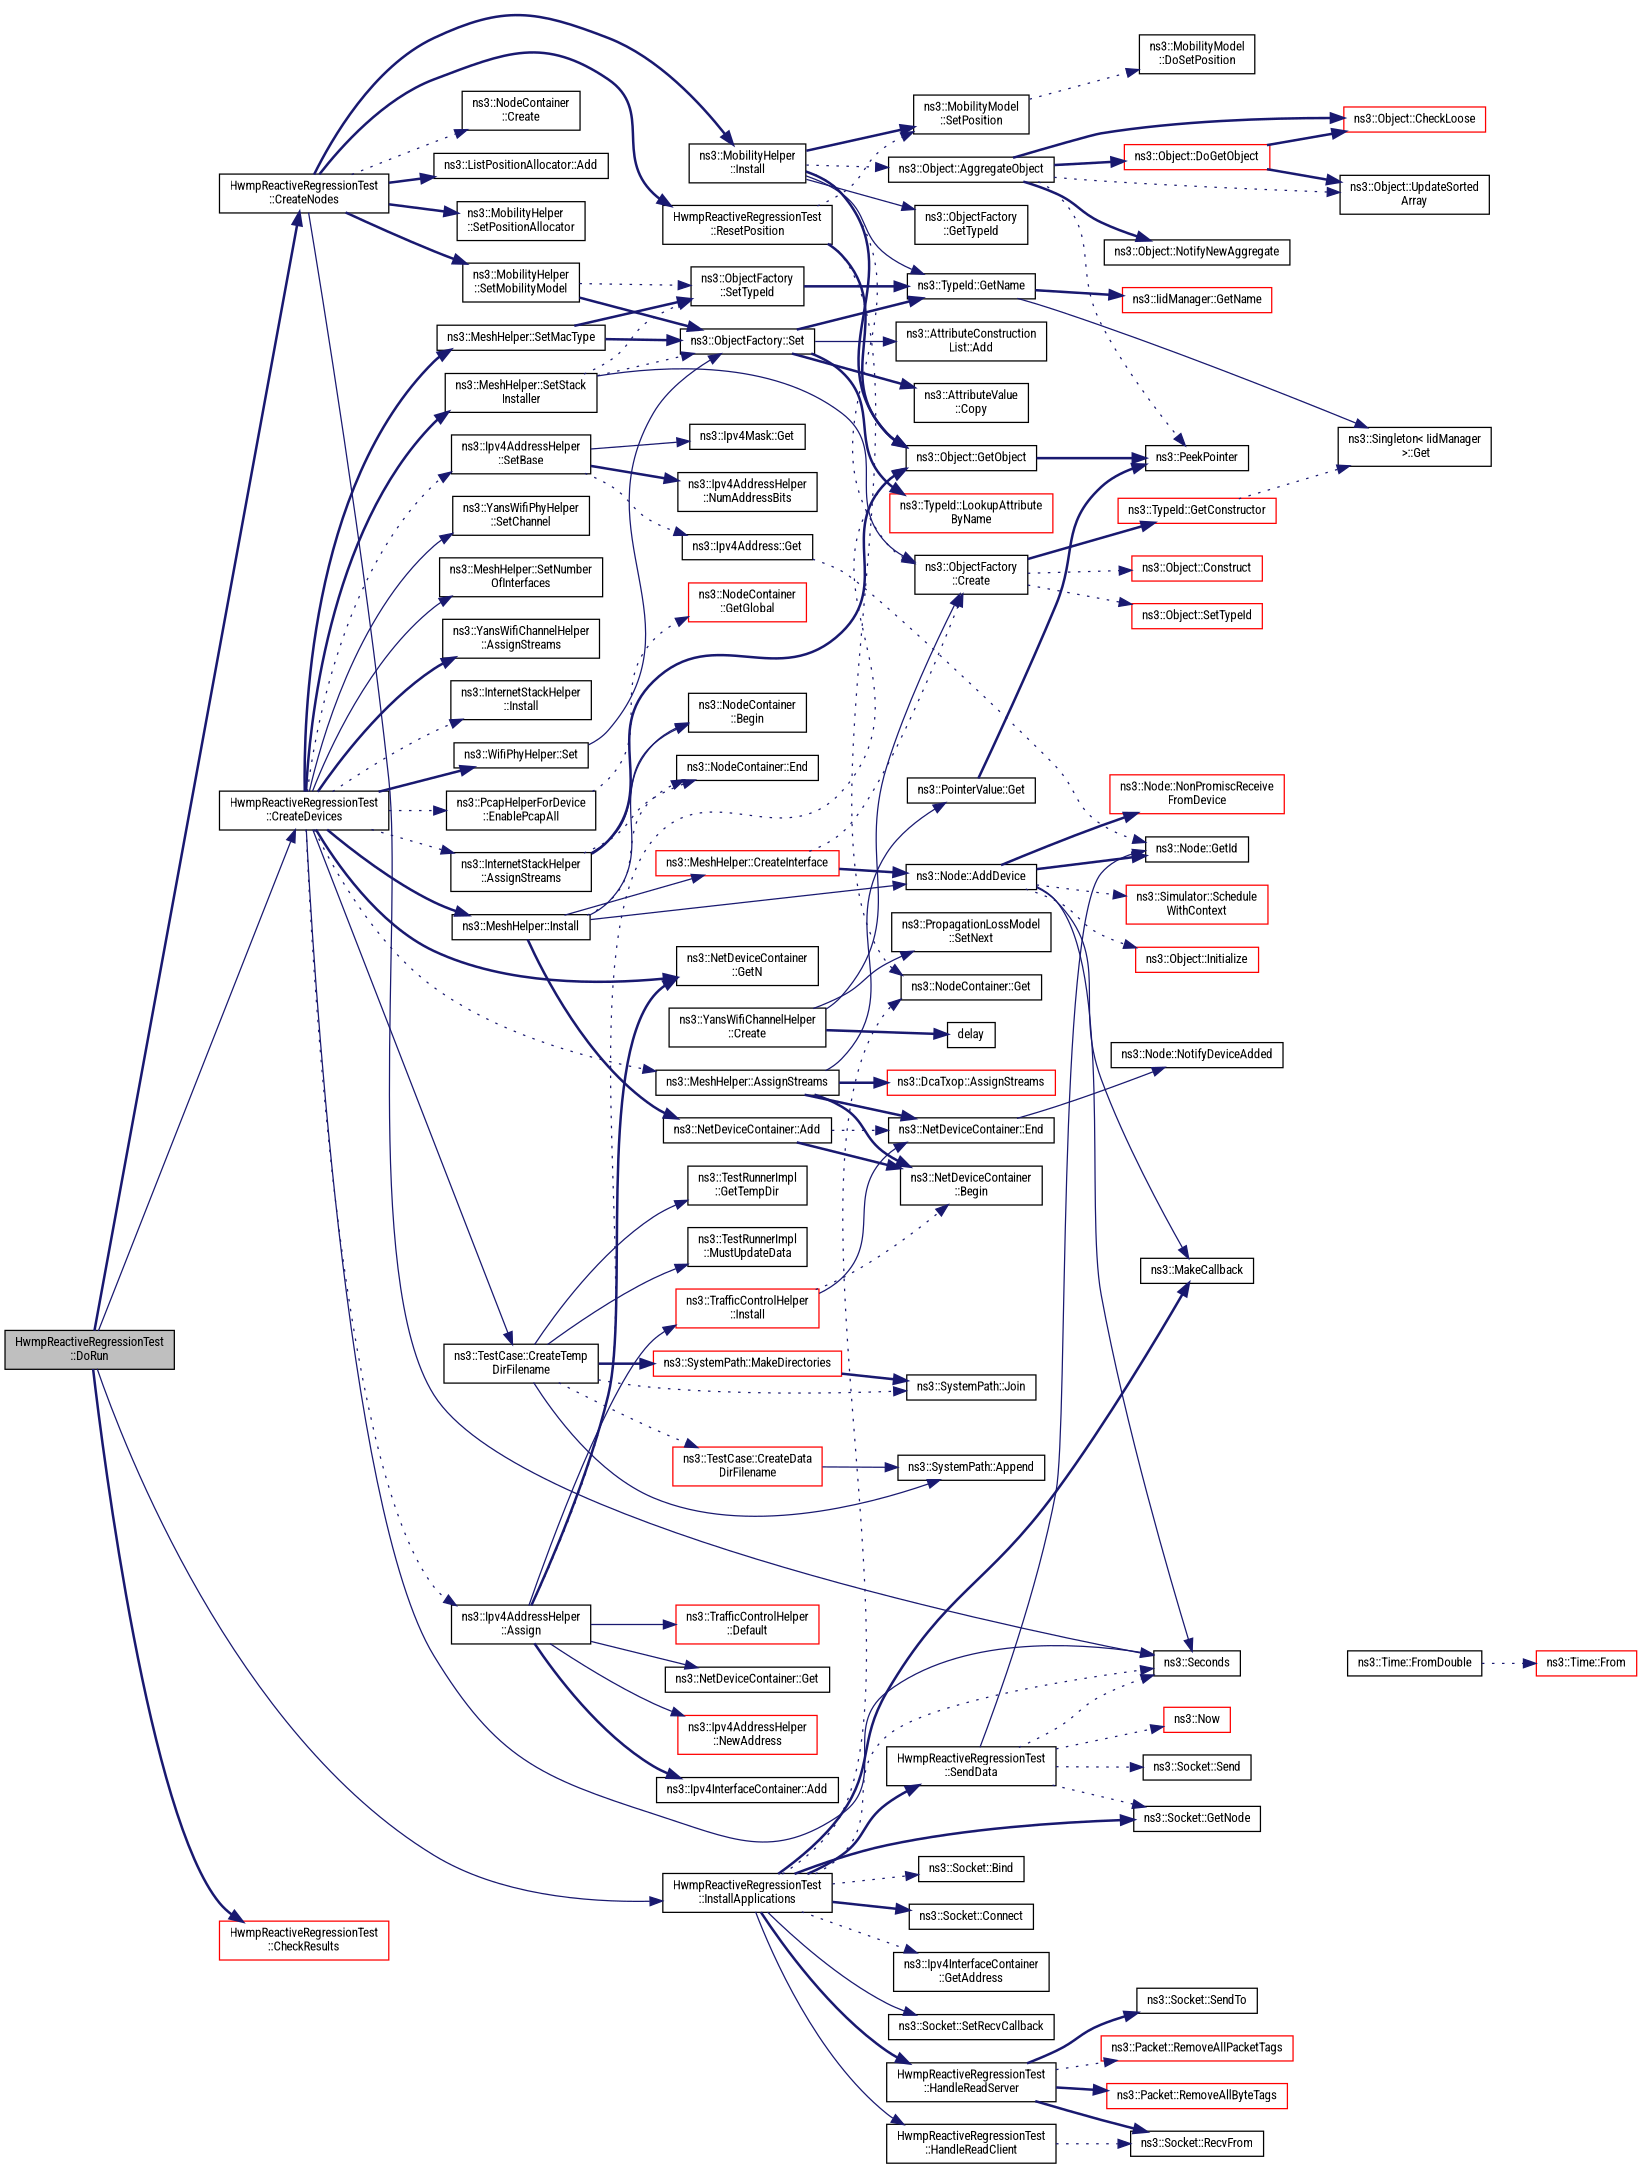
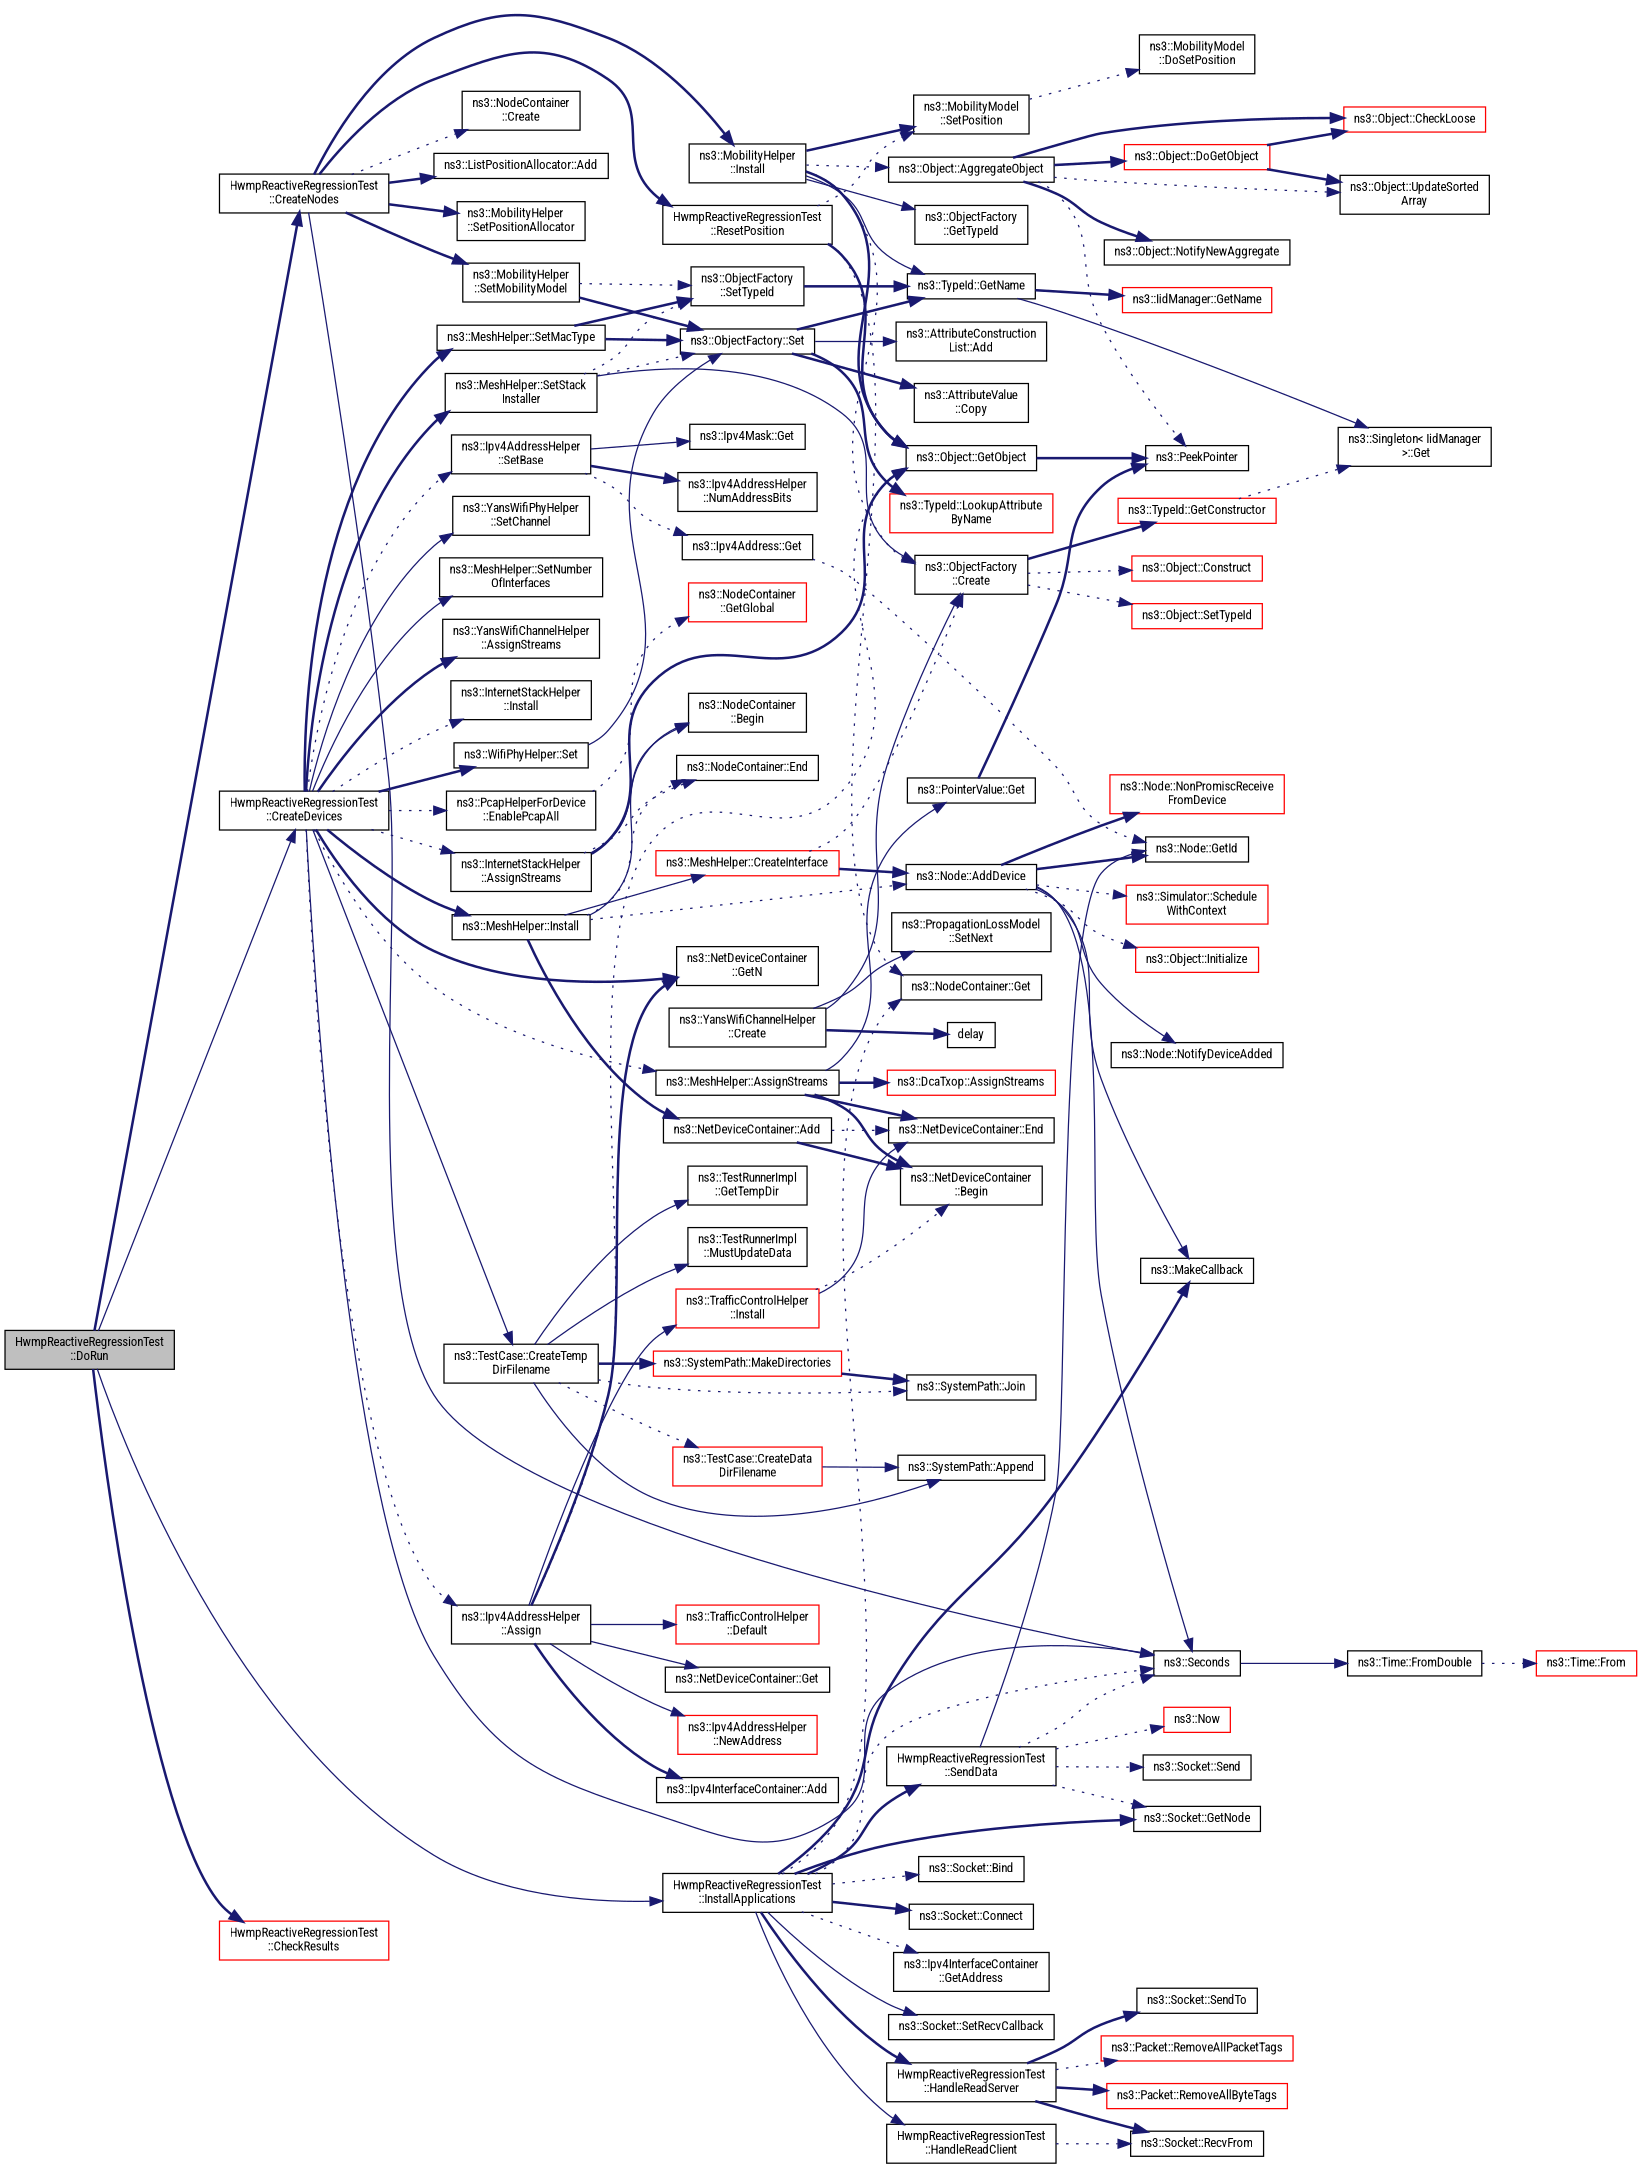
edge "ns3::MeshHelper::Install" -> "ns3::Node::AddDevice": style solid -> dotted
edge "ns3::NetDeviceContainer::End" -> "ns3::Node::NotifyDeviceAdded": now "ns3::Node::AddDevice" -> "ns3::Node::NotifyDeviceAdded"
edge "ns3::Seconds" -> "ns3::Time::FromDouble": added
